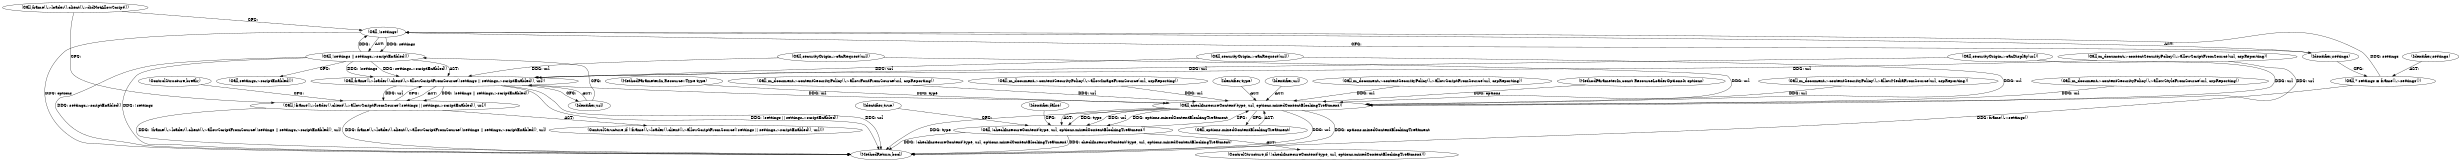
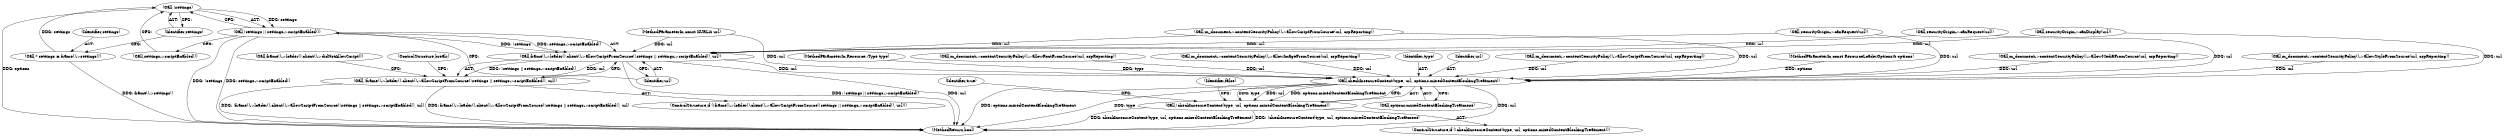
edge "(Call,frame()->loader().client()->didNotAllowScript())" -> "(Call,!settings)": now "(Call,settings->scriptEnabled())" -> "(Call,!settings)"
node "(MethodParameterIn,const KURL& url)": added
edge "(Call,!settings || settings->scriptEnabled())" -> "(Call,!settings)": label "DDG: " -> "CFG: "
